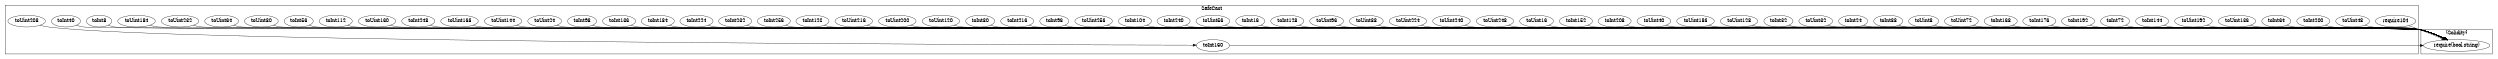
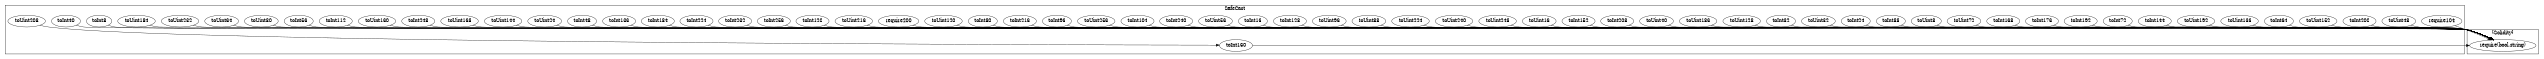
node "toInt98": label "toInt98" -> "toInt48"
node "toUint200": label "toUint200" -> "require200"
node "toUint152": added
